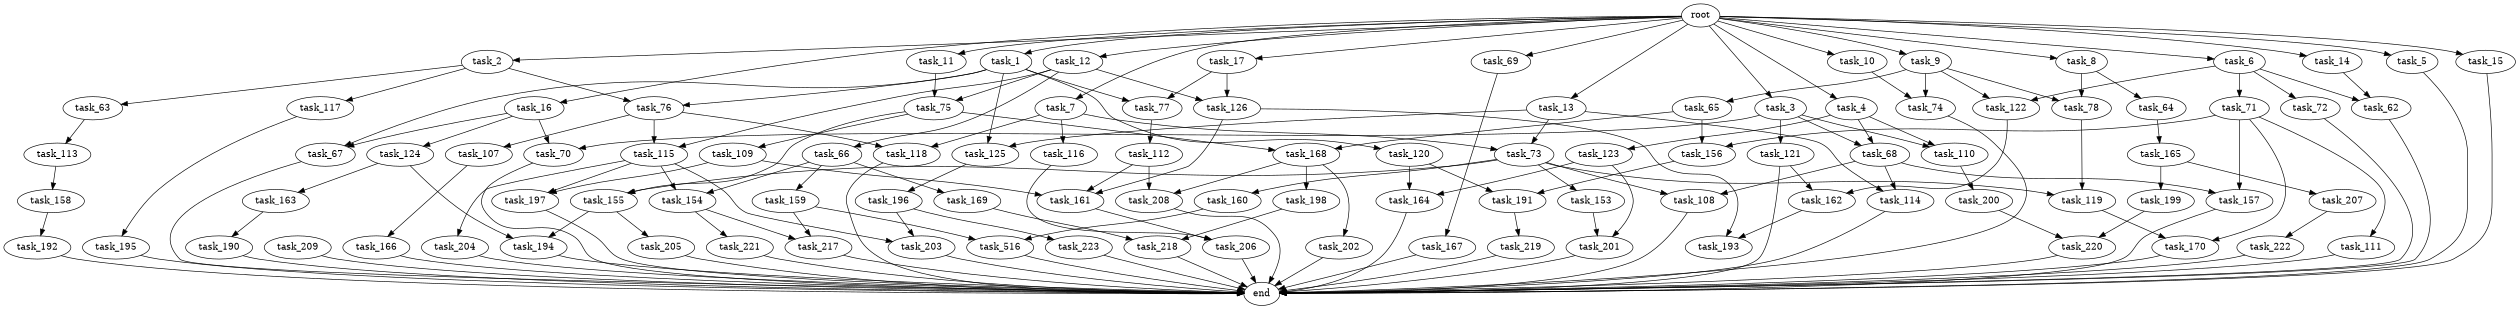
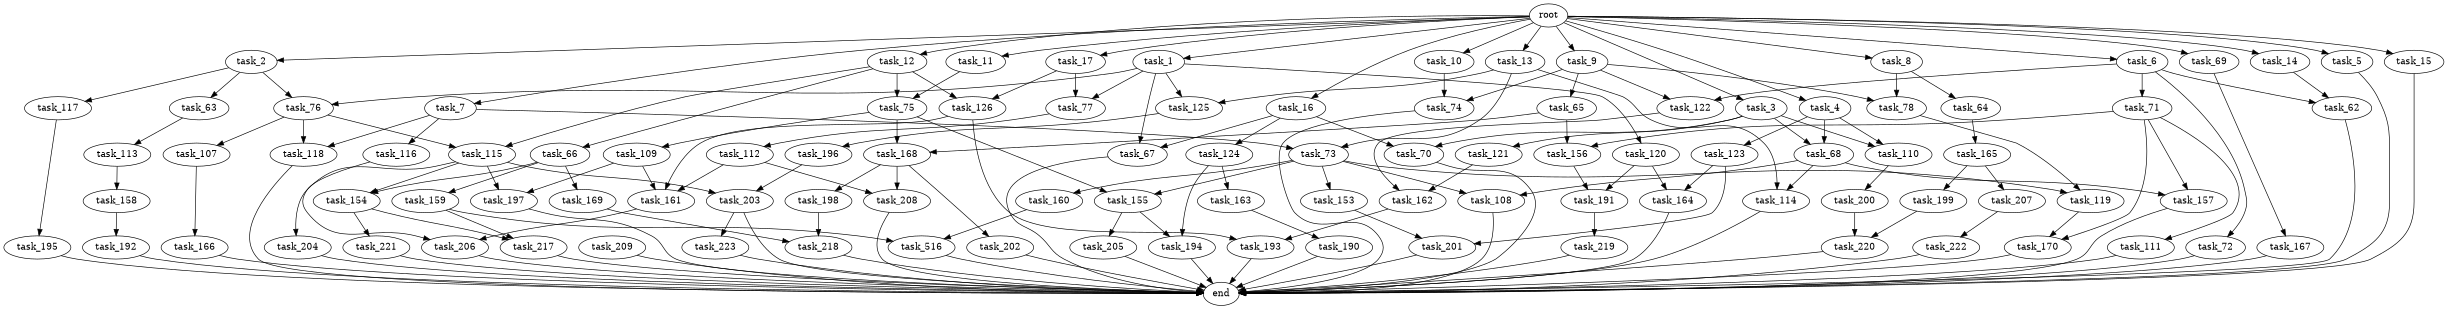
edge "task_196" -> "task_223": now "task_203" -> "task_223"
edge "task_121" -> "end": now "task_193" -> "end"
